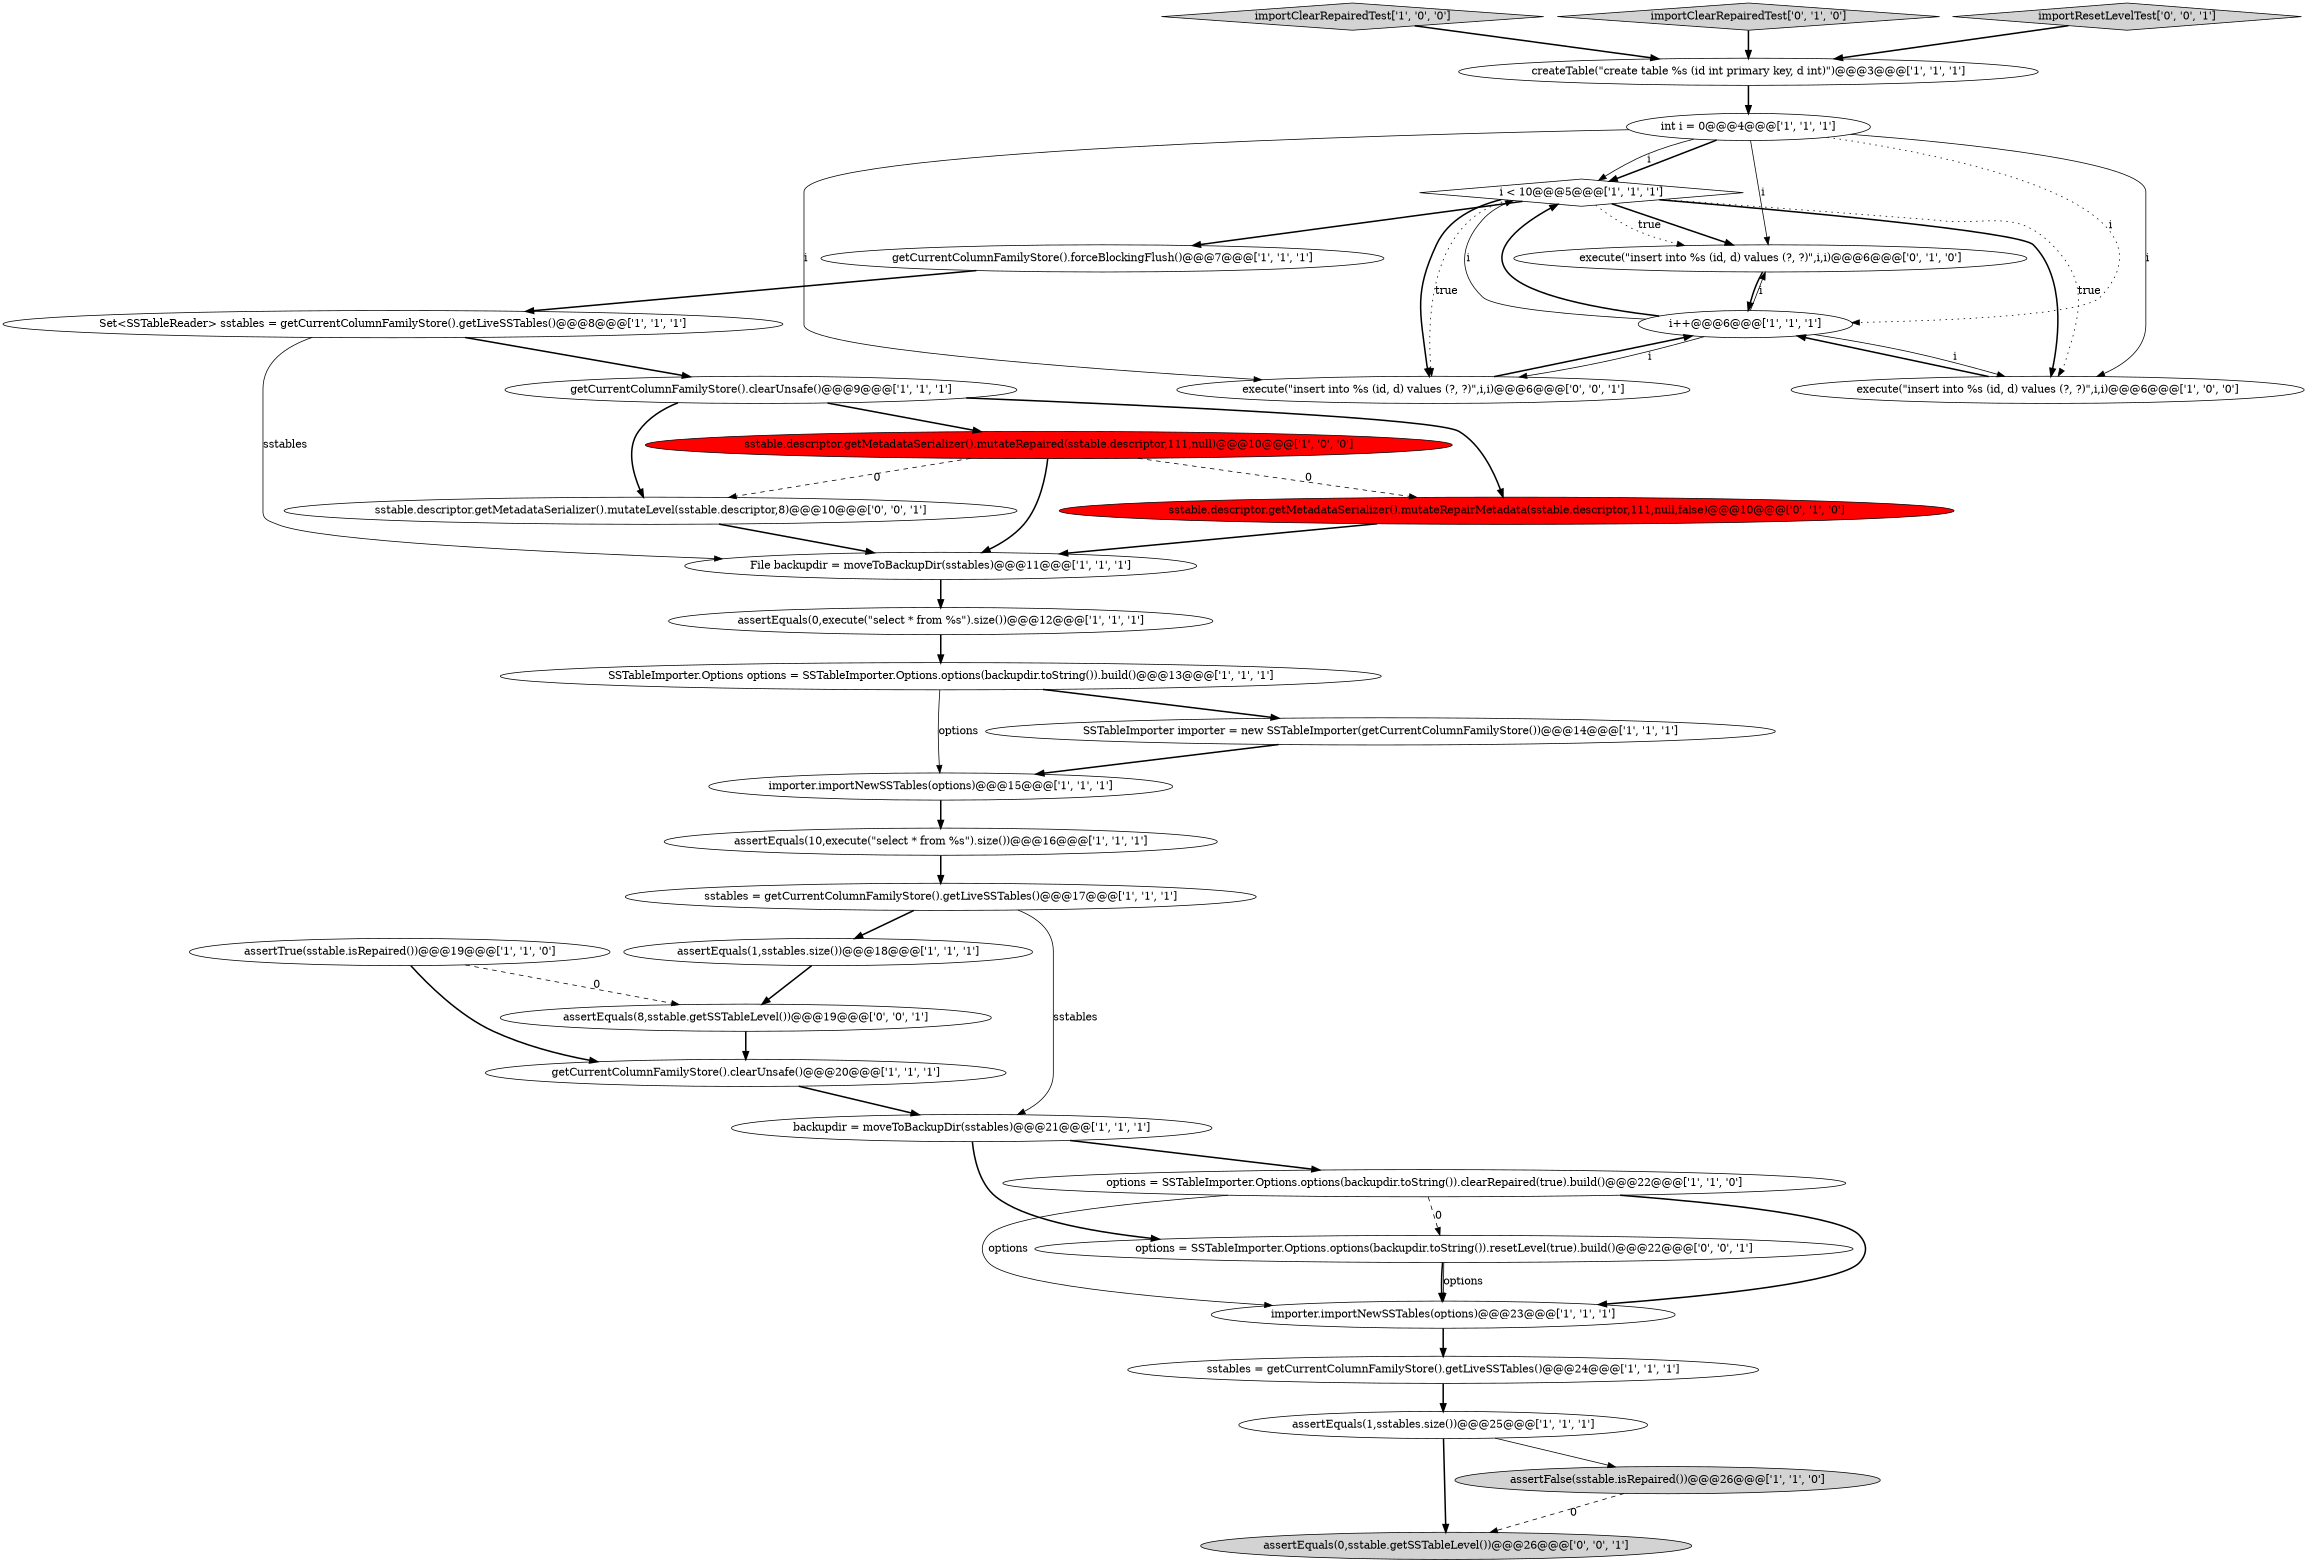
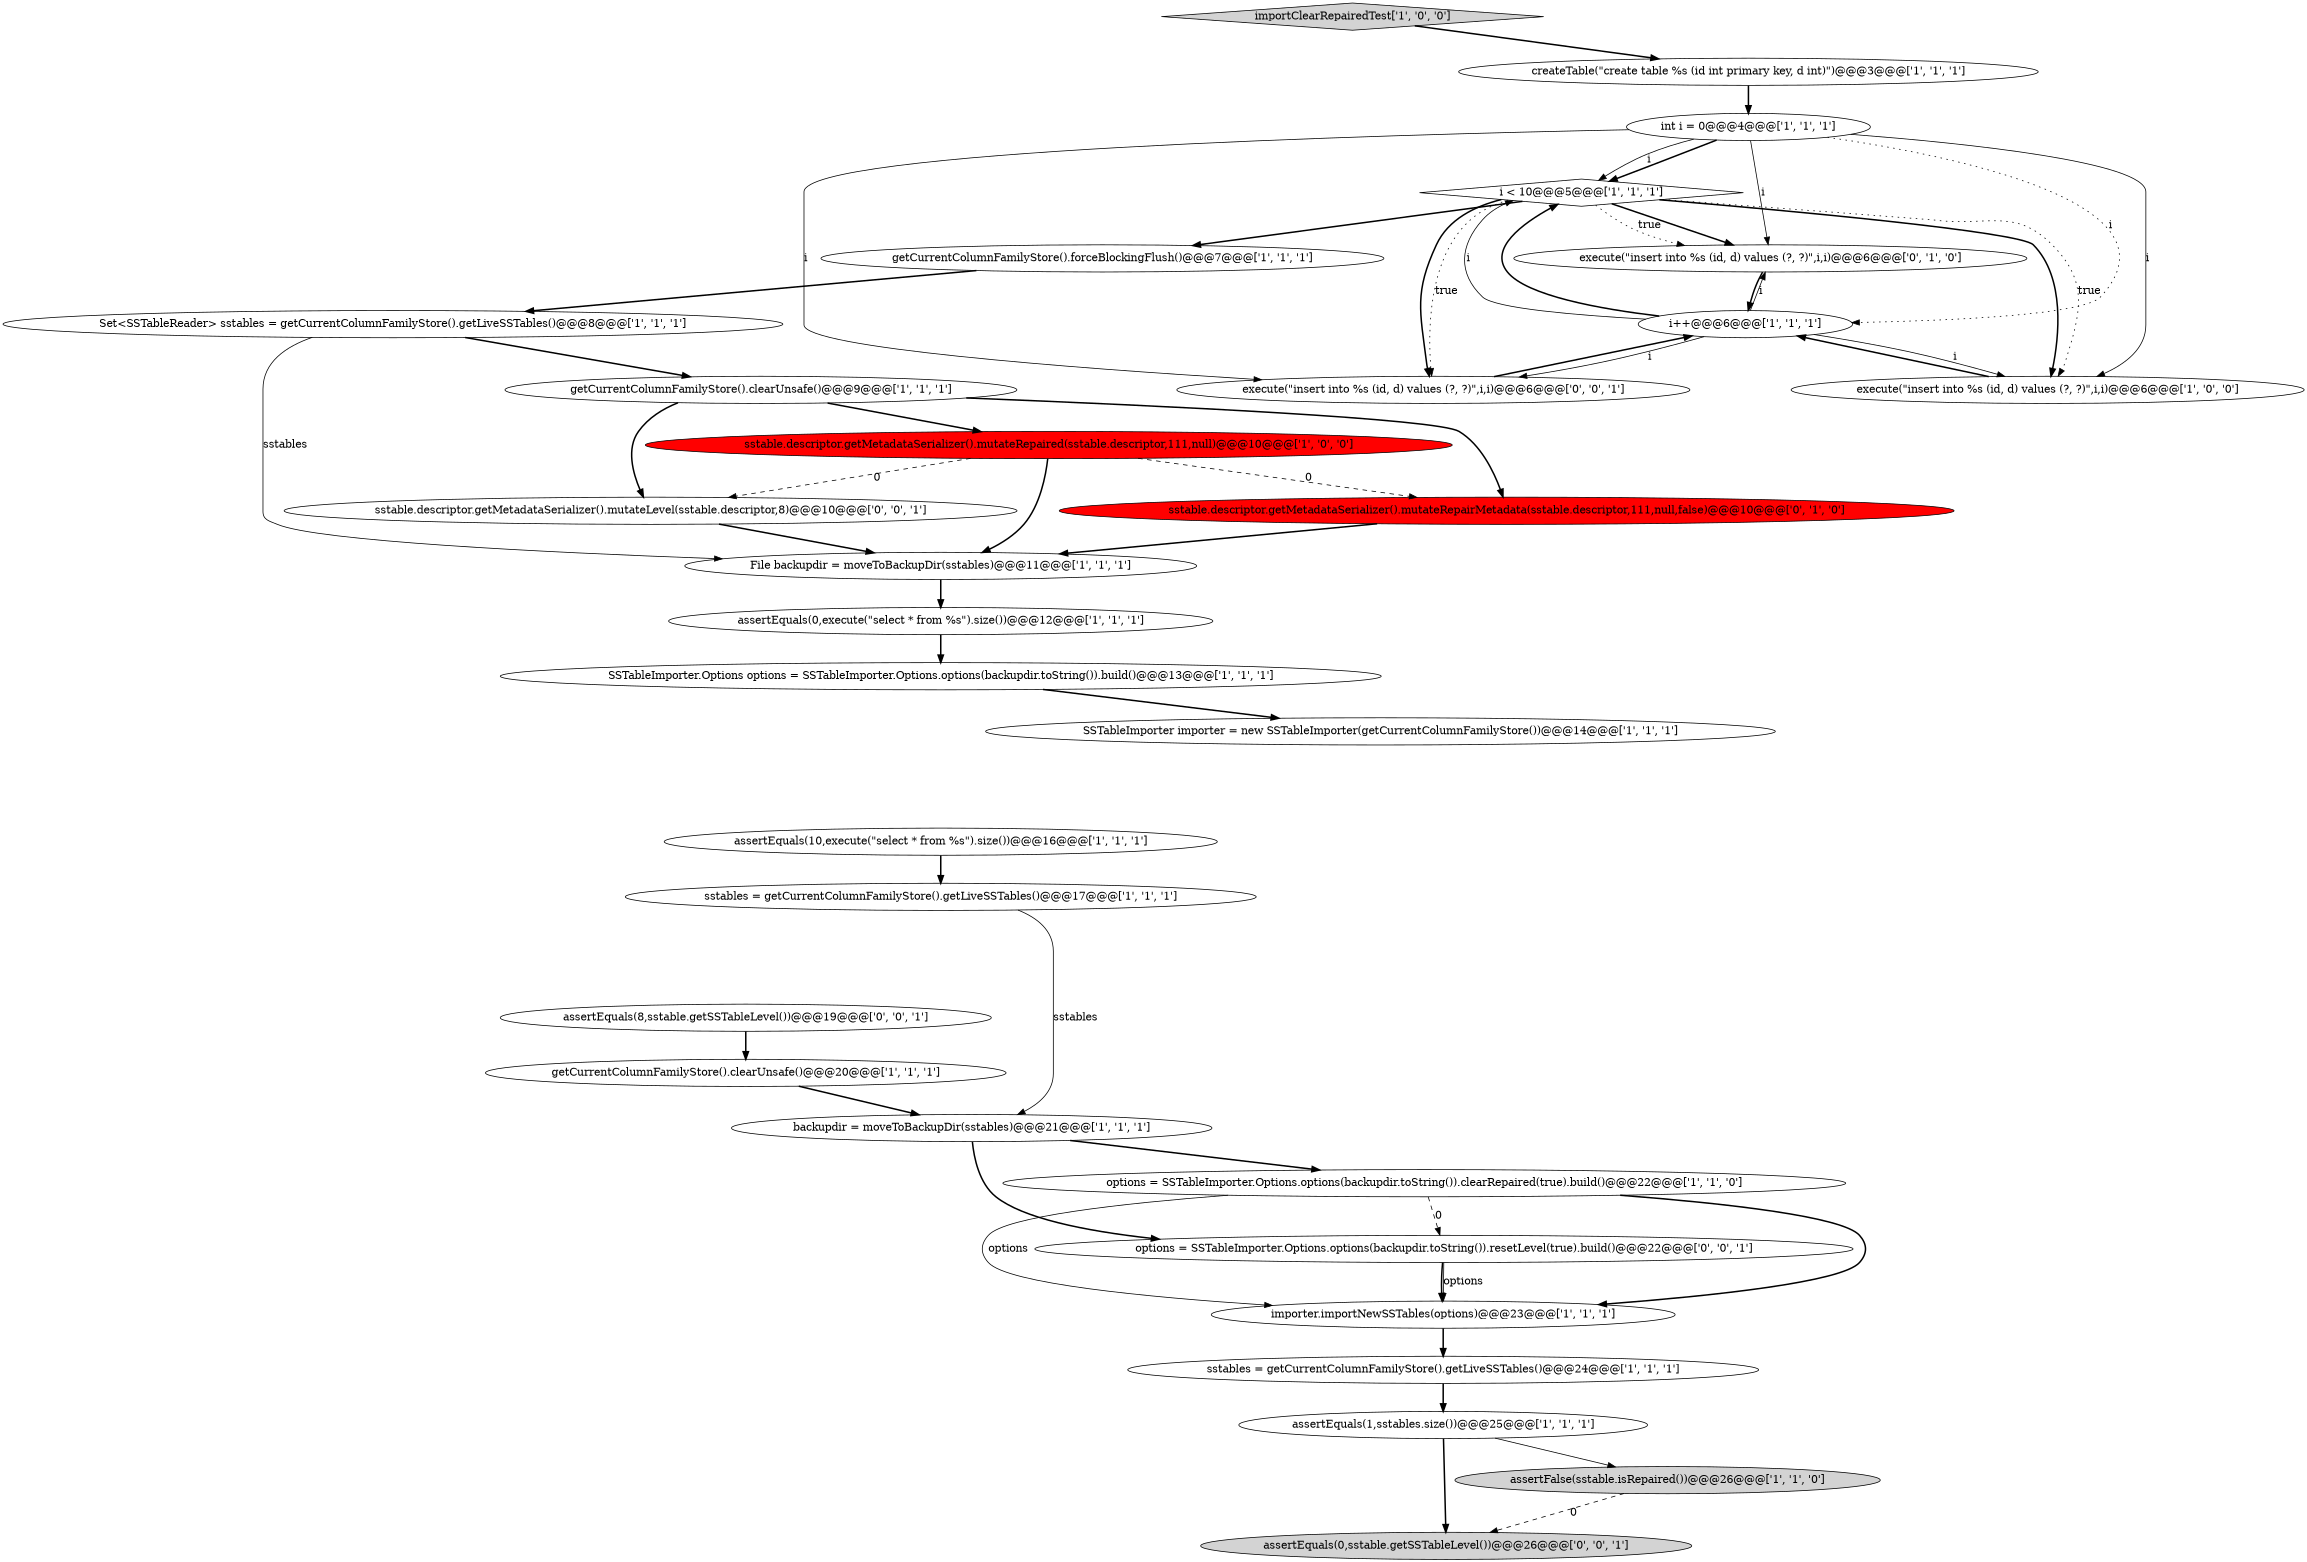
node "importClearRepairedTest['0', '1', '0']": removed
node "importResetLevelTest['0', '0', '1']": removed
node "importer.importNewSSTables(options)@@@15@@@['1', '1', '1']": removed
node "assertTrue(sstable.isRepaired())@@@19@@@['1', '1', '0']": removed
node "assertEquals(1,sstables.size())@@@18@@@['1', '1', '1']": removed
